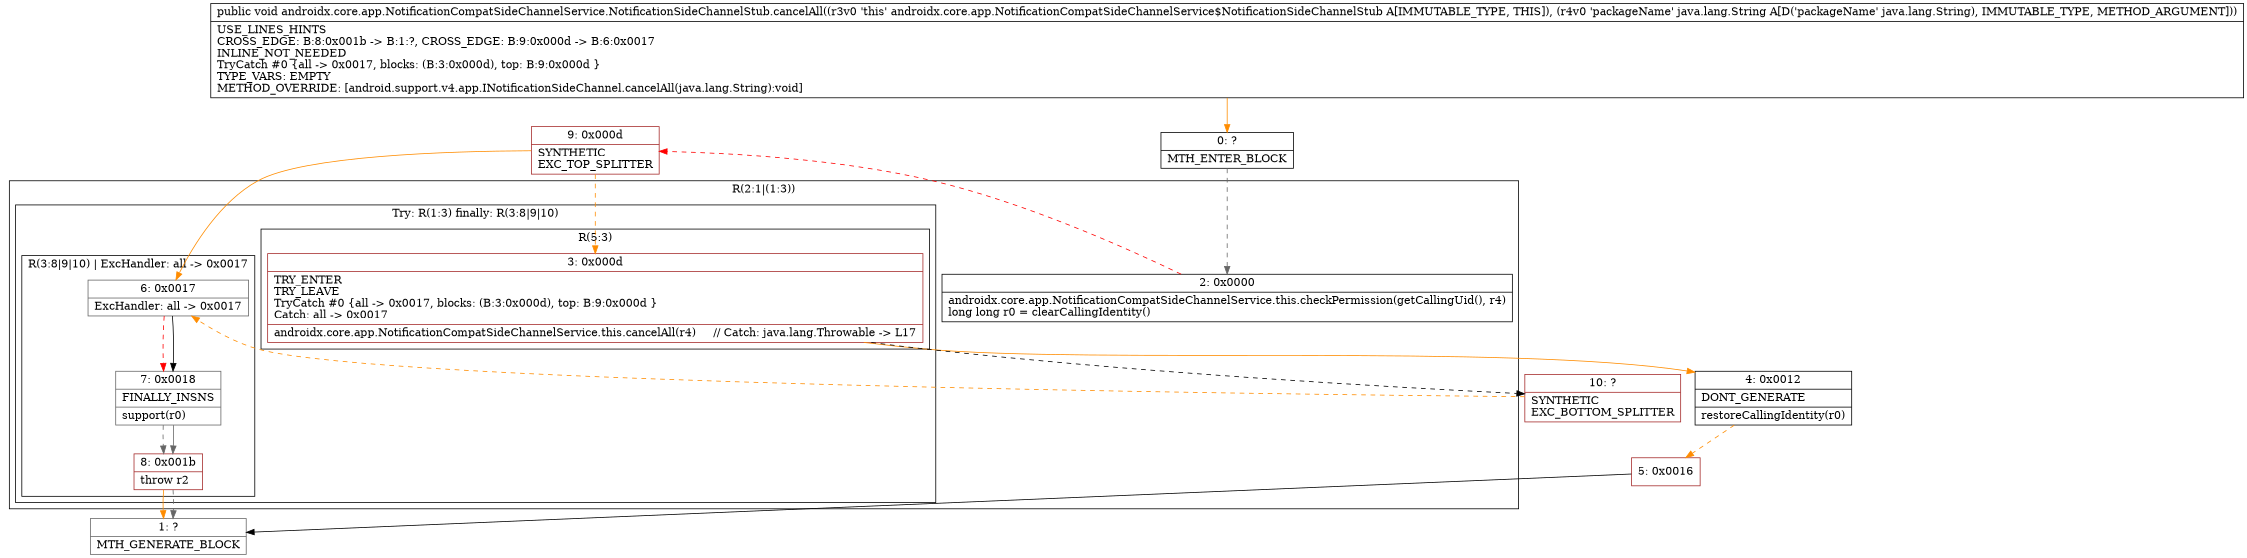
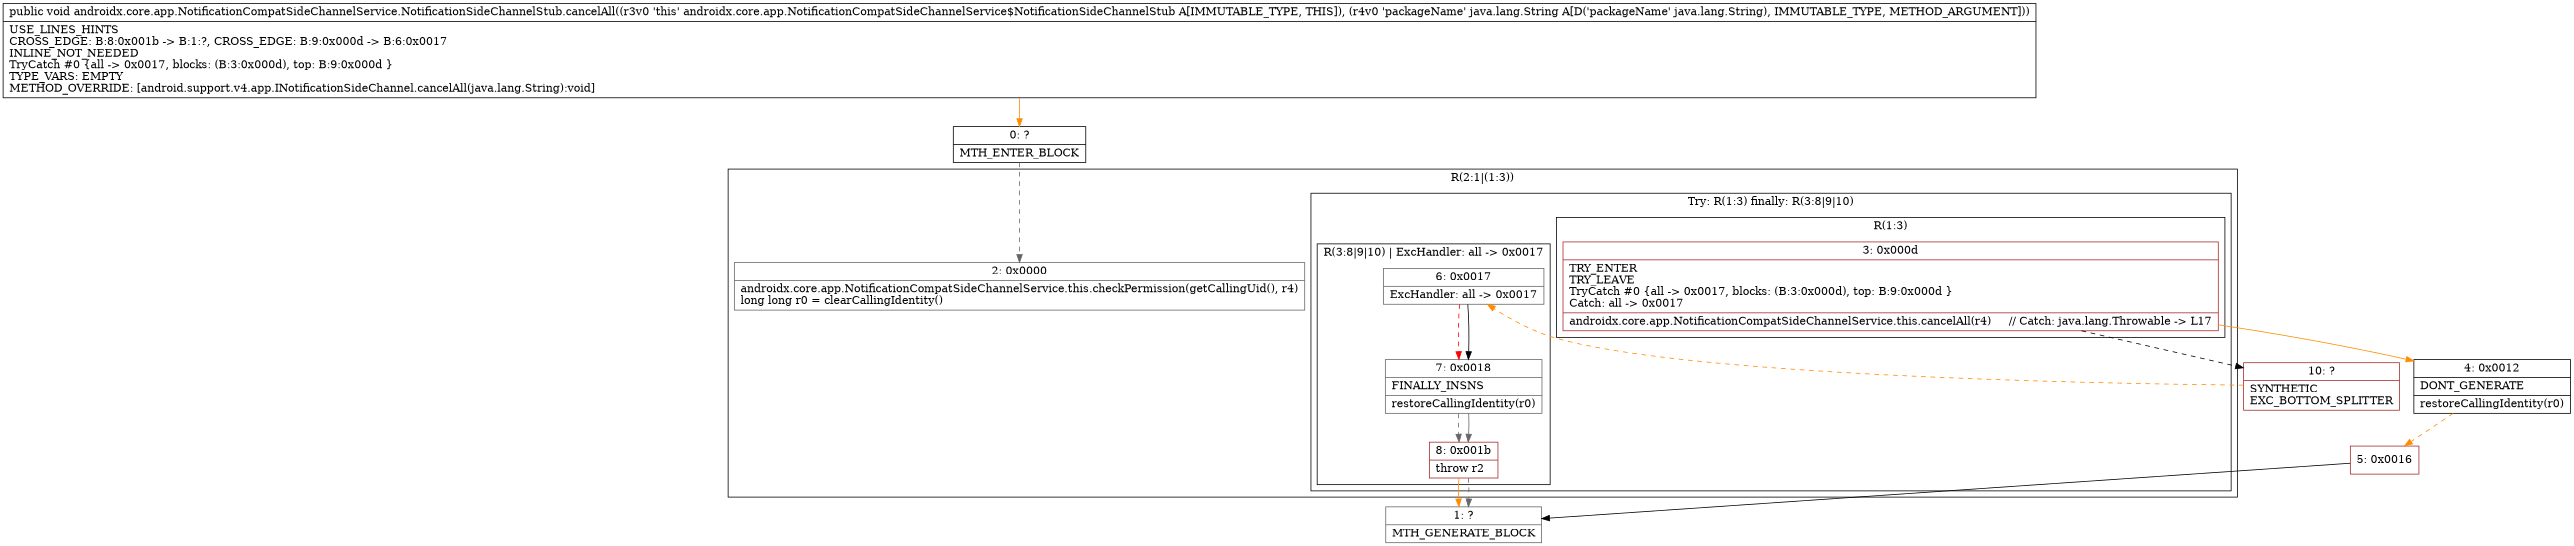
node "9: 0x000d": removed
cluster "R(5:3)": label "R(5:3)" -> "R(1:3)"
node "2: 0x0000": color black -> gray40
node "7: 0x0018": text "support(r0)" -> "restoreCallingIdentity(r0)"
